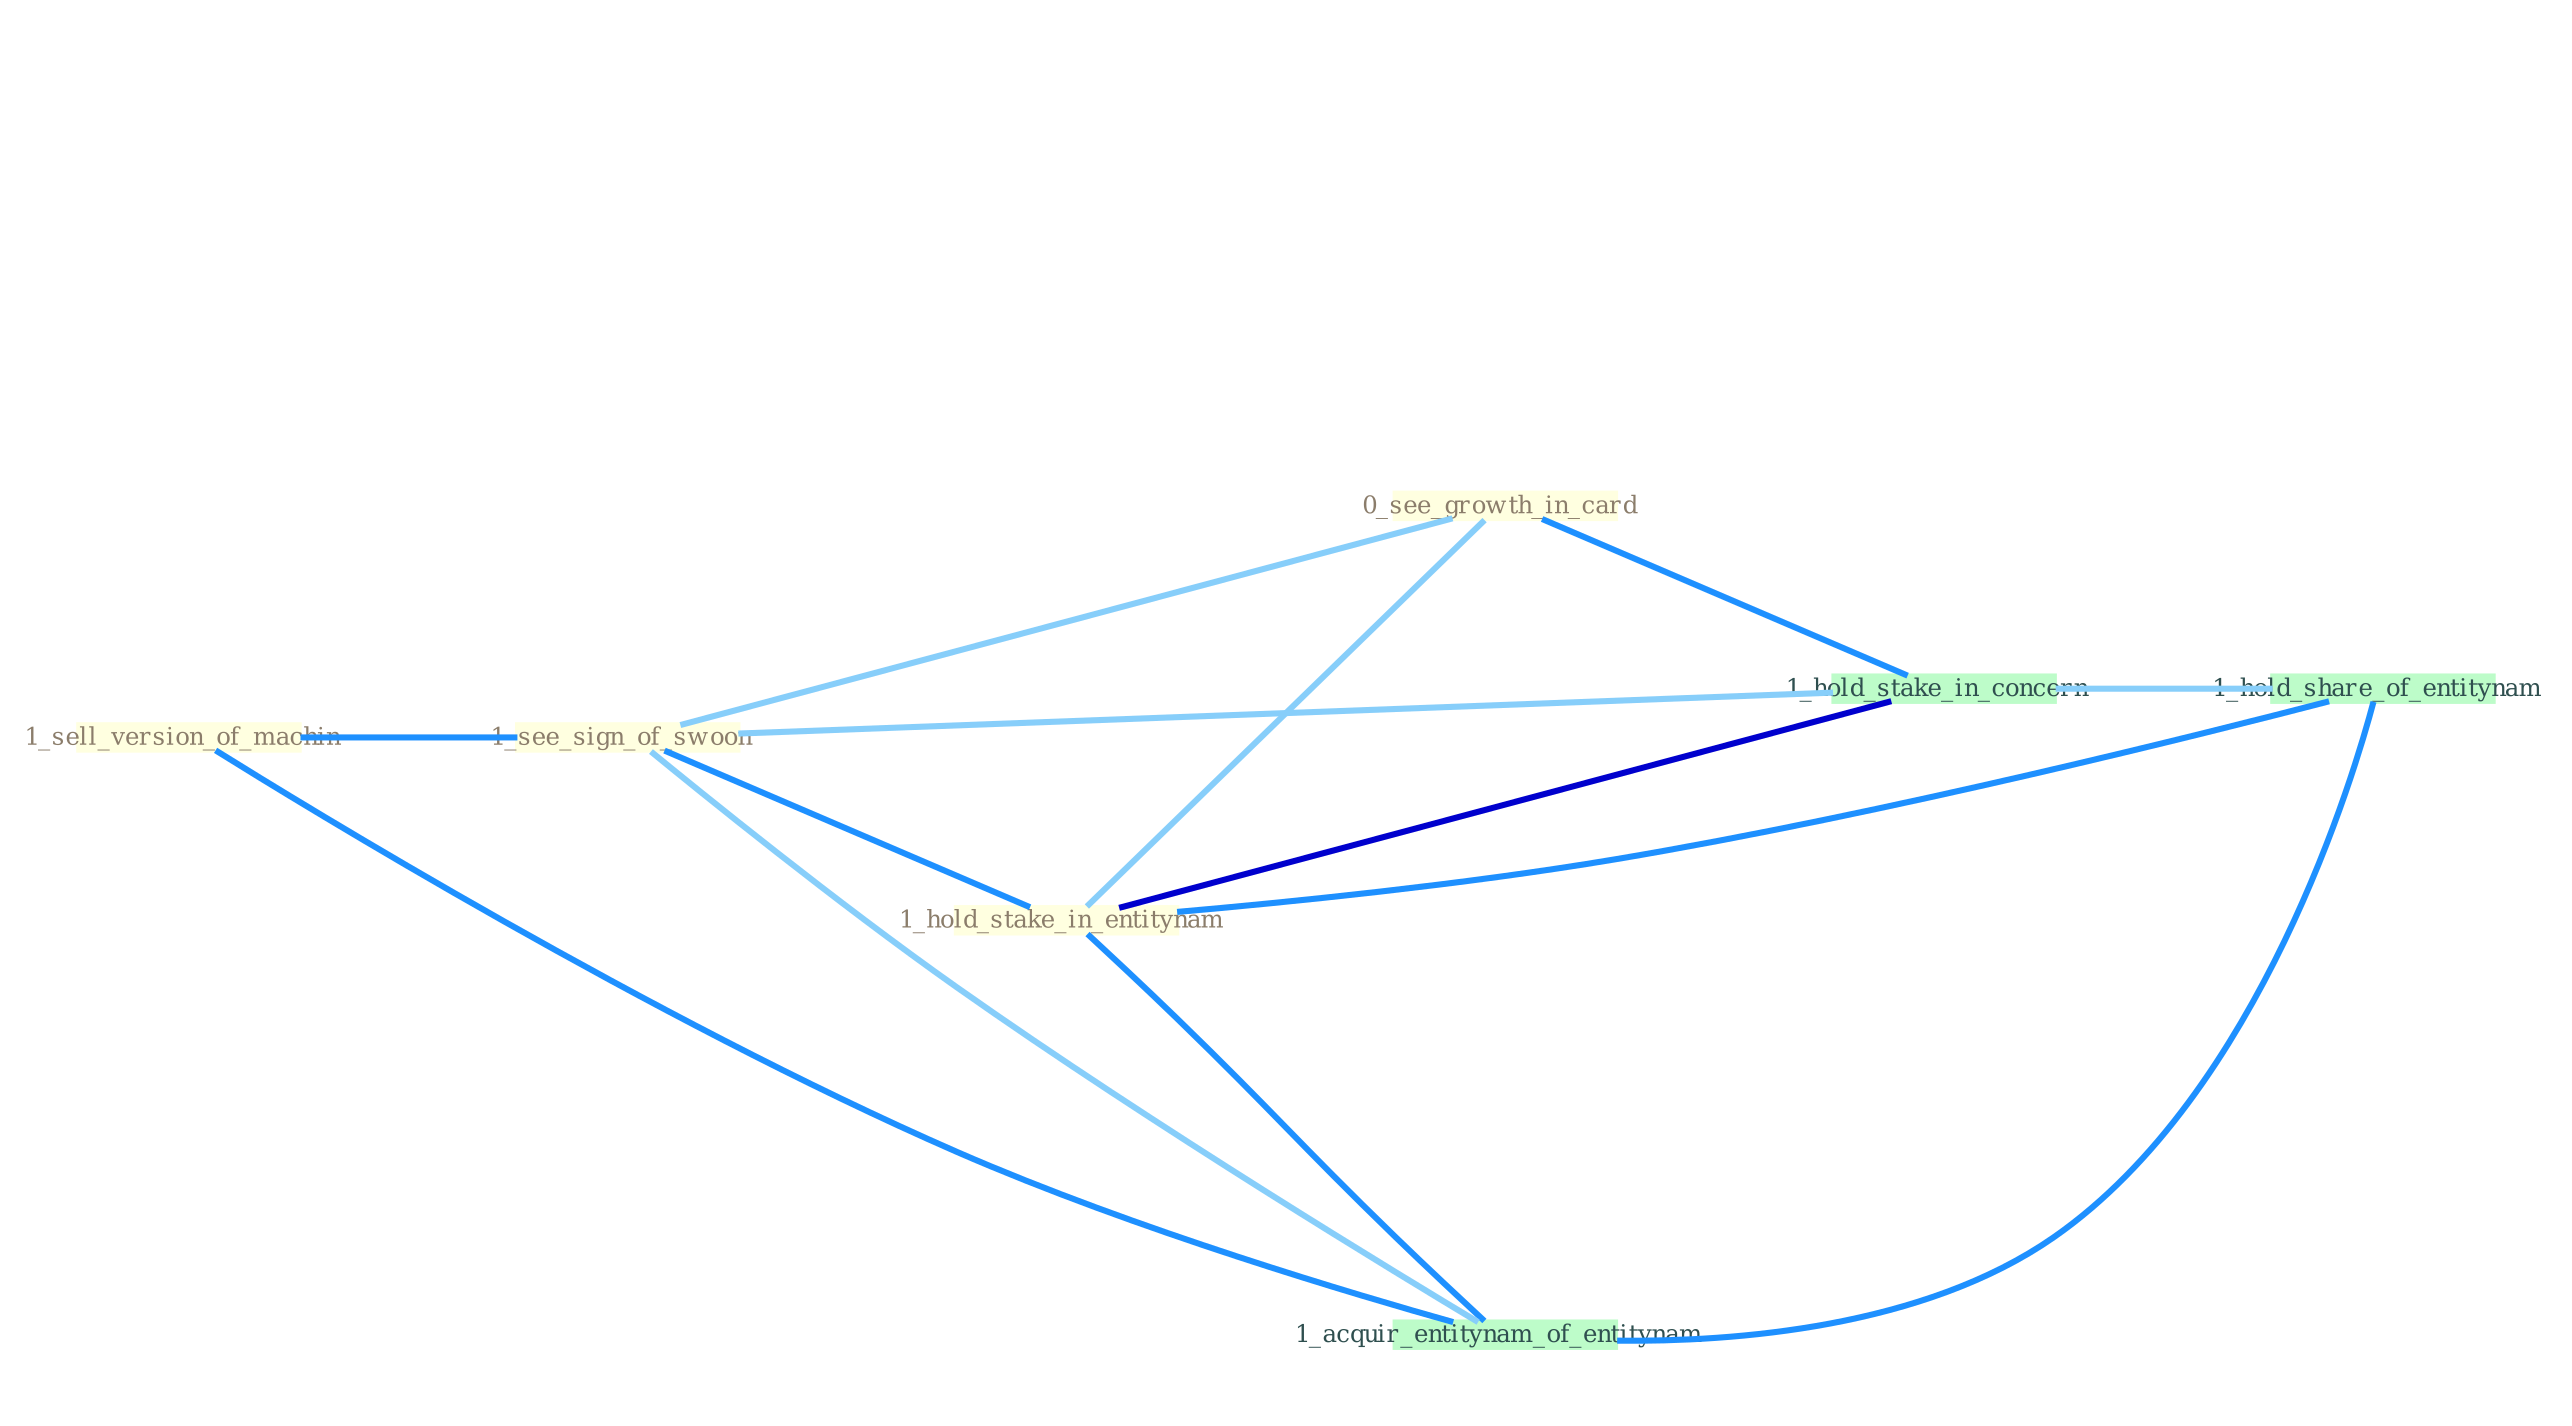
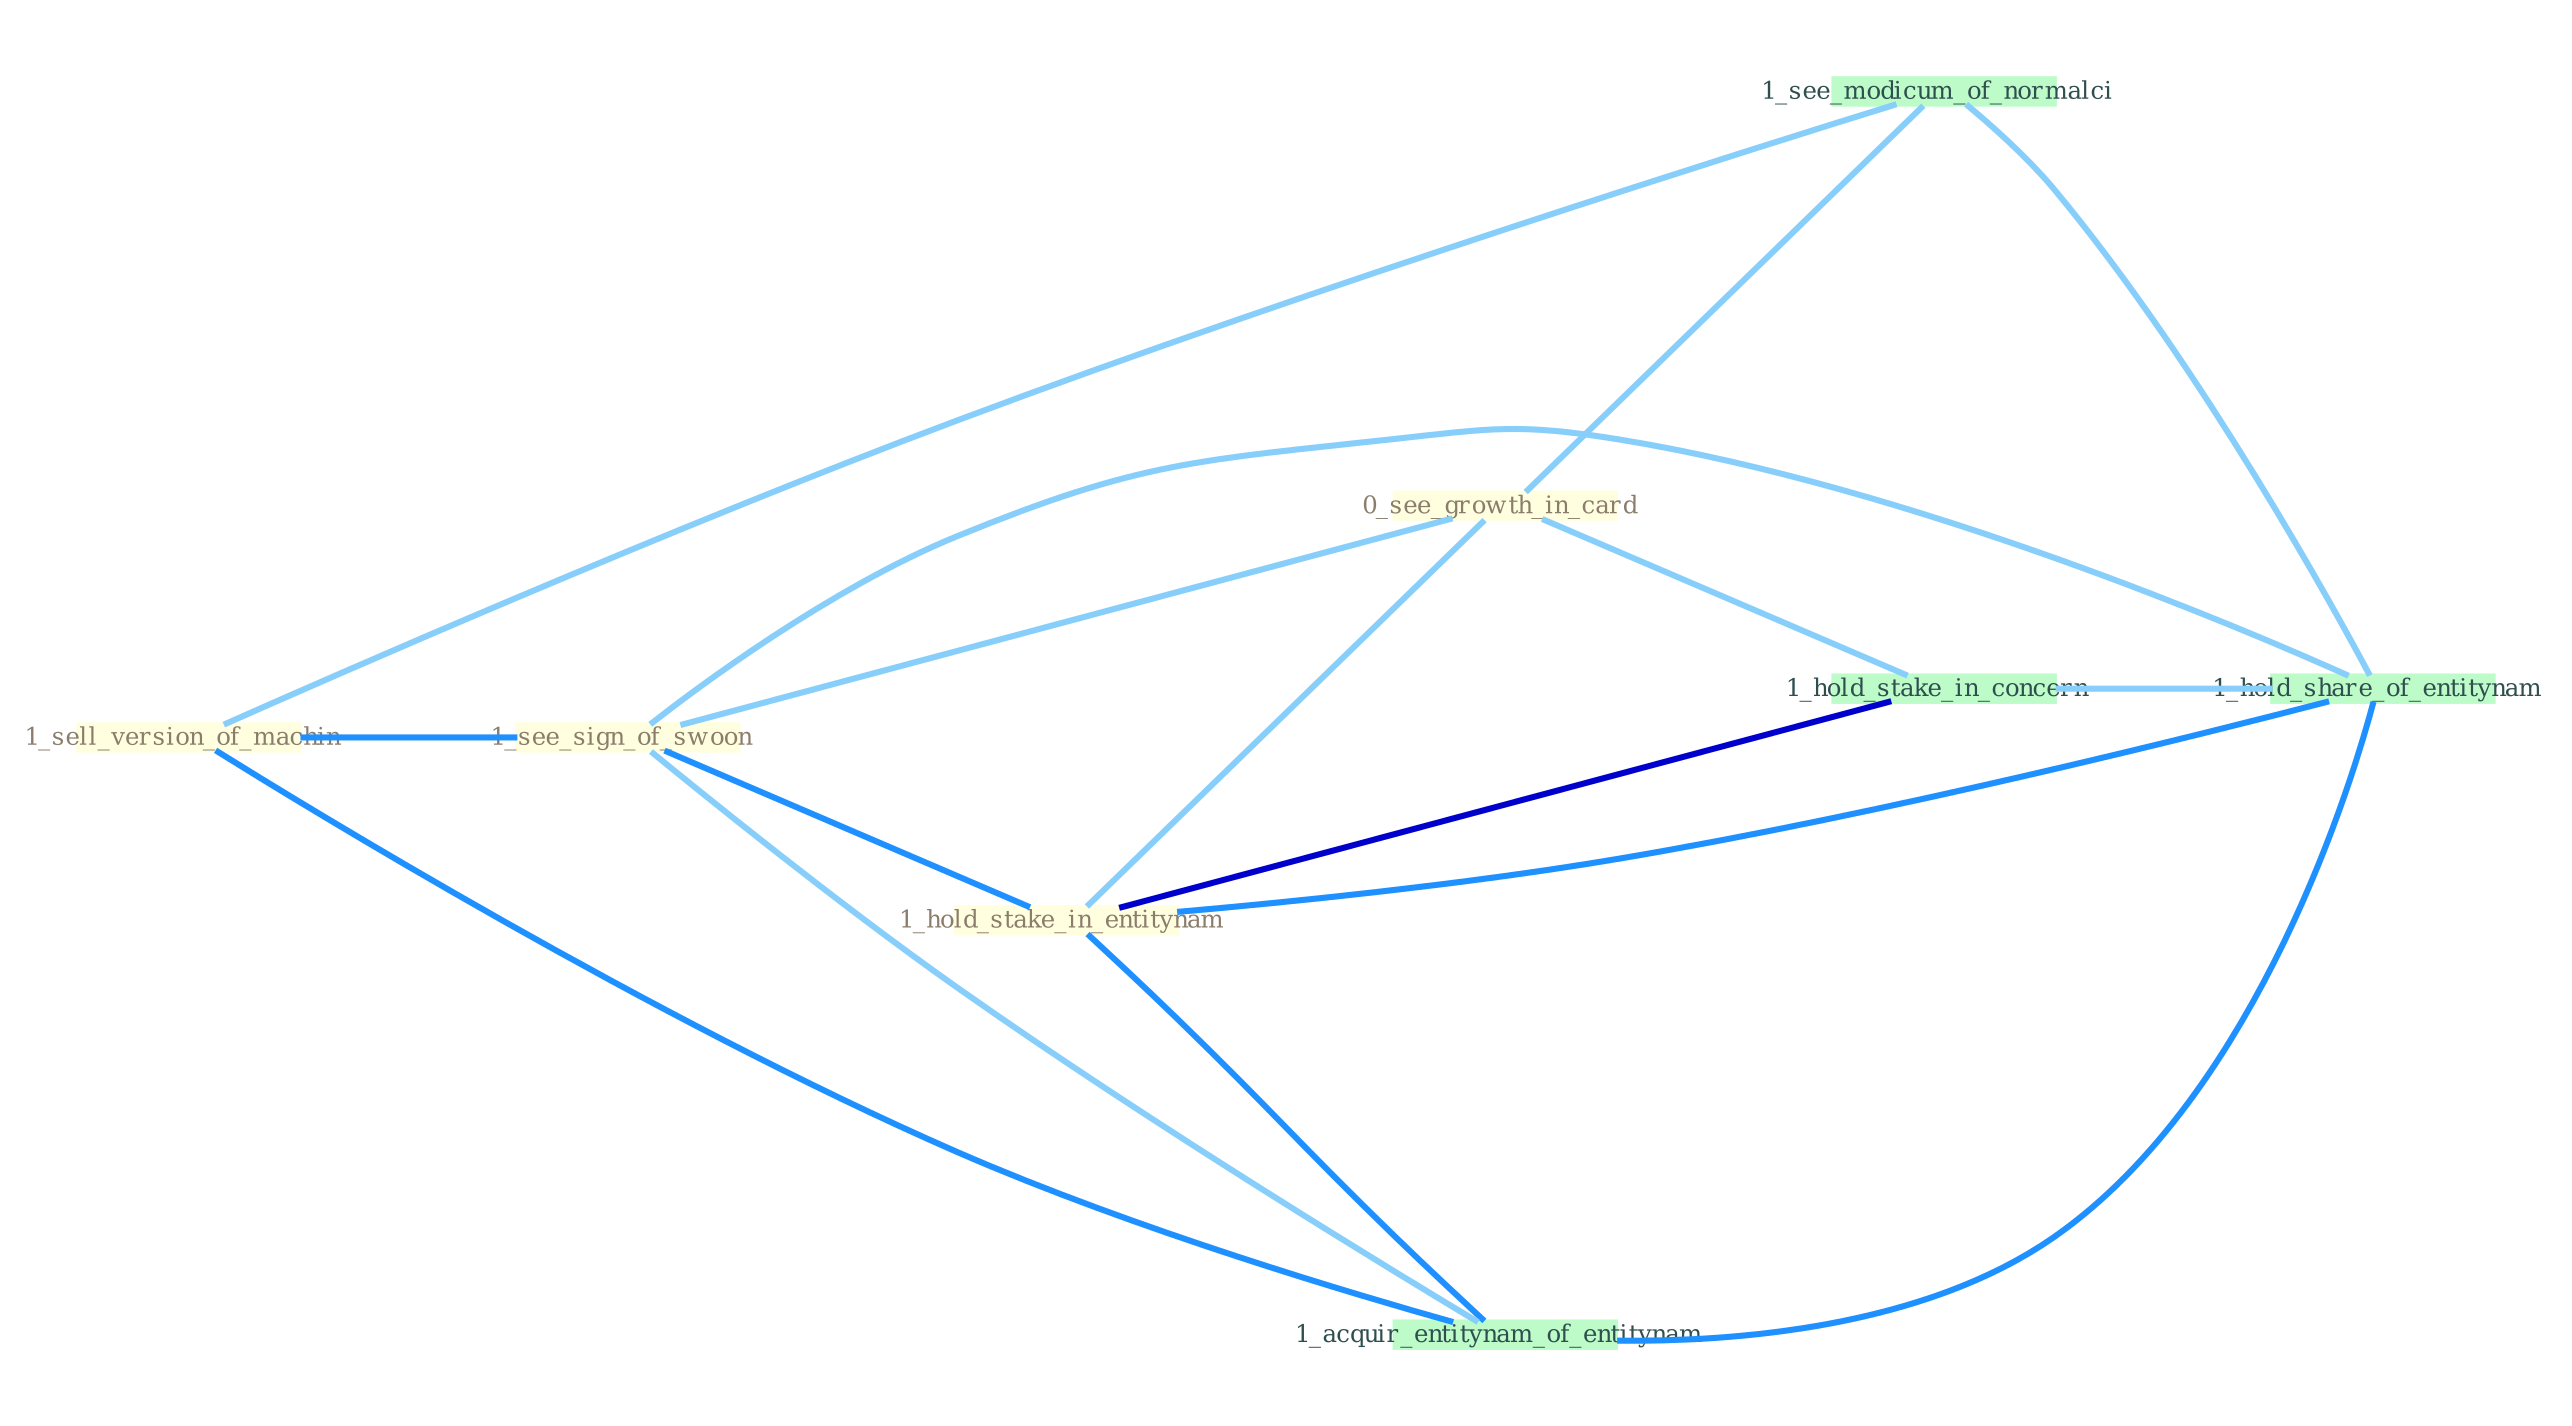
node "1_see_modicum_of_normalci": added
edge "0_see_growth_in_card" -- "1_hold_stake_in_concern": color #1e90ff -> #87cefa
edge "1_hold_stake_in_concern" -- "1_see_sign_of_swoon": now "1_hold_share_of_entitynam" -- "1_see_sign_of_swoon"
